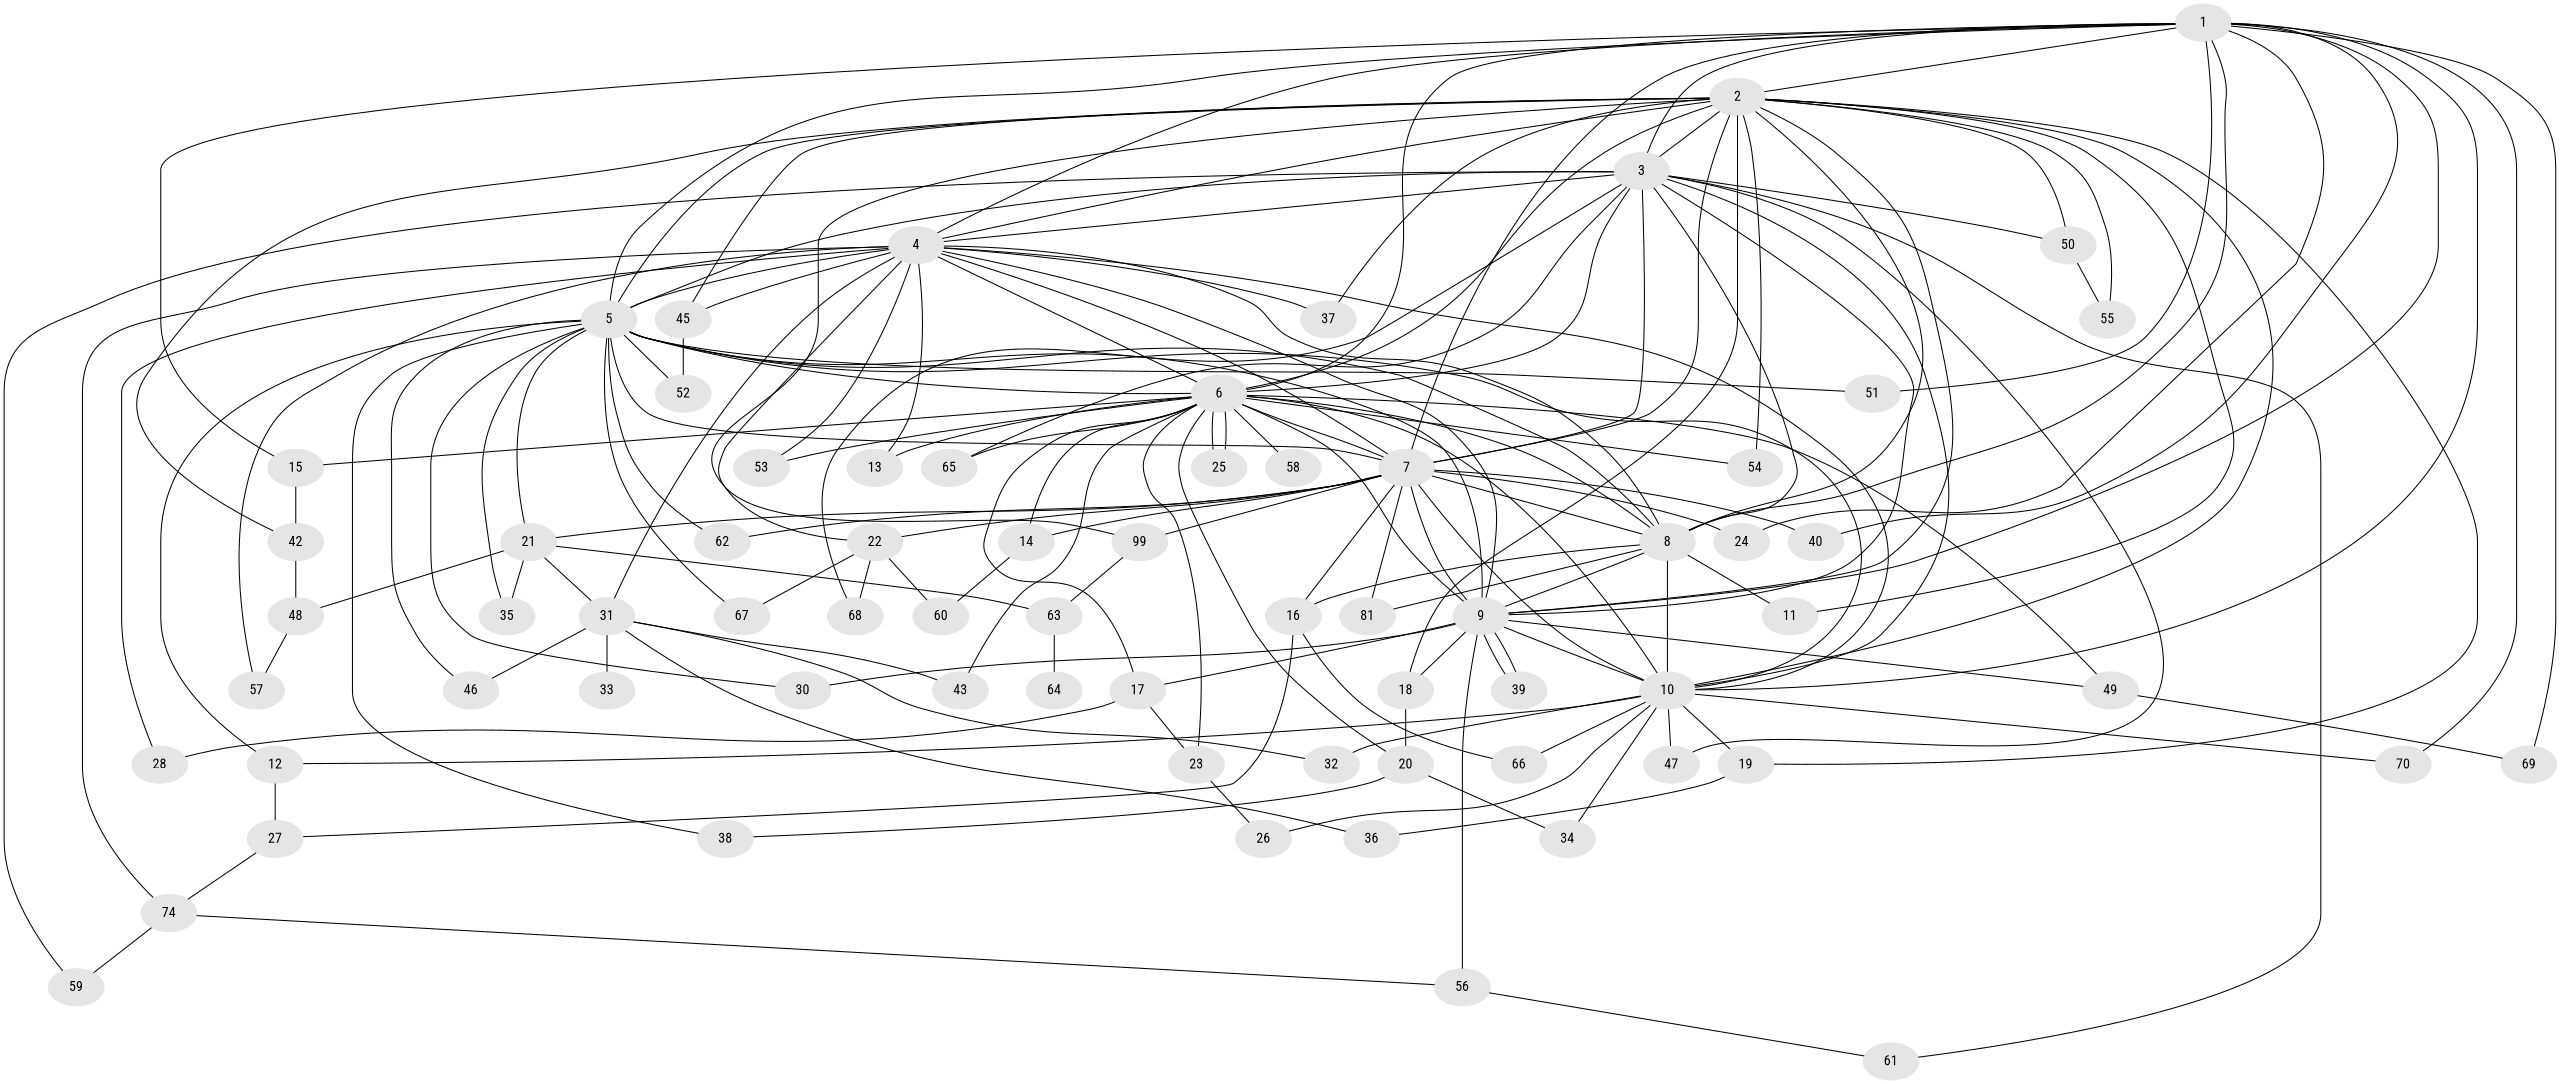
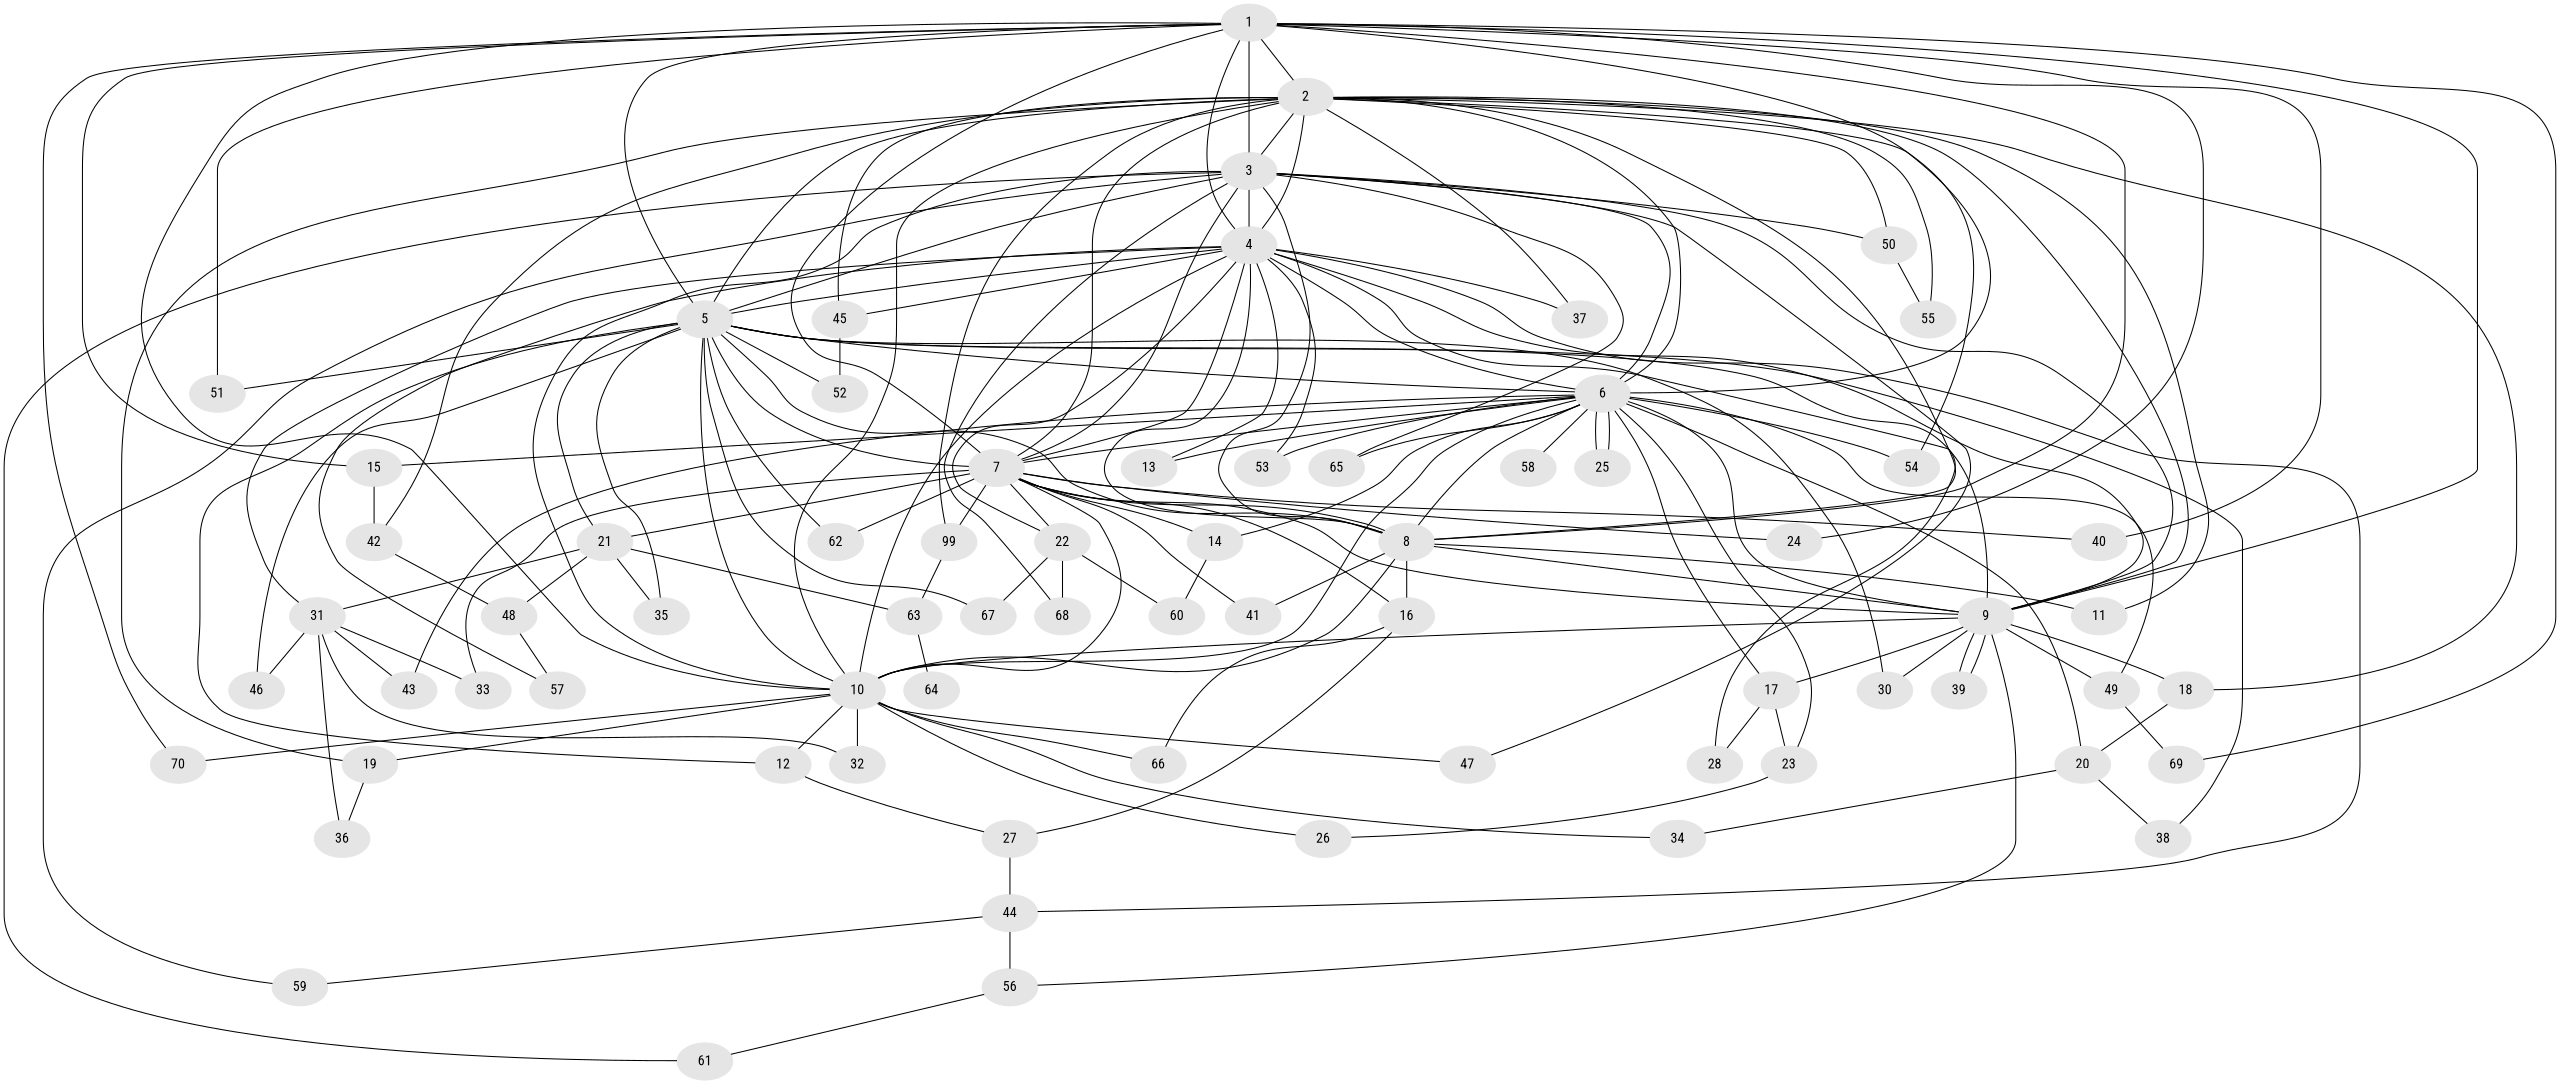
edge "7" -- "33": added
node "81": label "81" -> "41"
node "74": label "74" -> "44"
